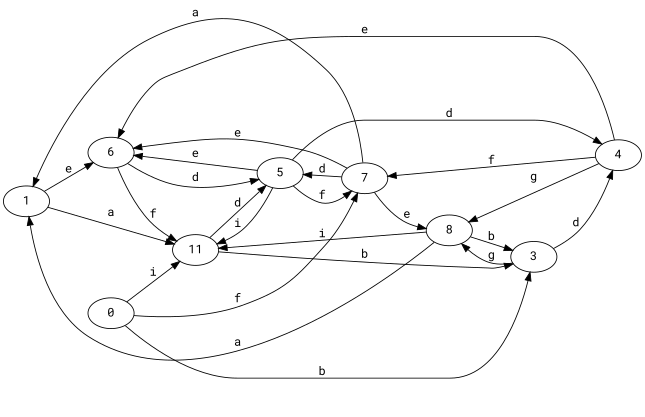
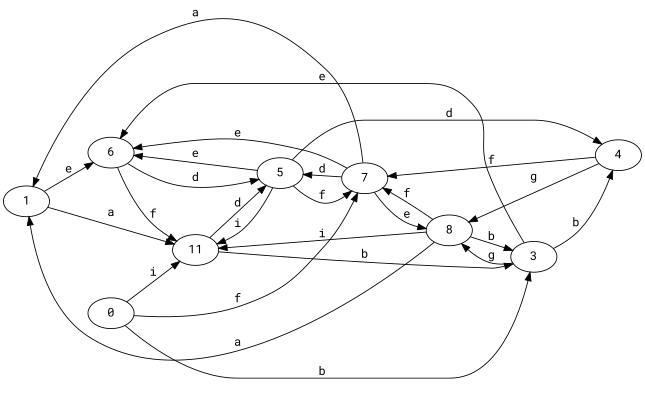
edge "4" -> "6": now "3" -> "6"
edge "8" -> "7": added, label "f"
edge "3" -> "4": label "d" -> "b"
